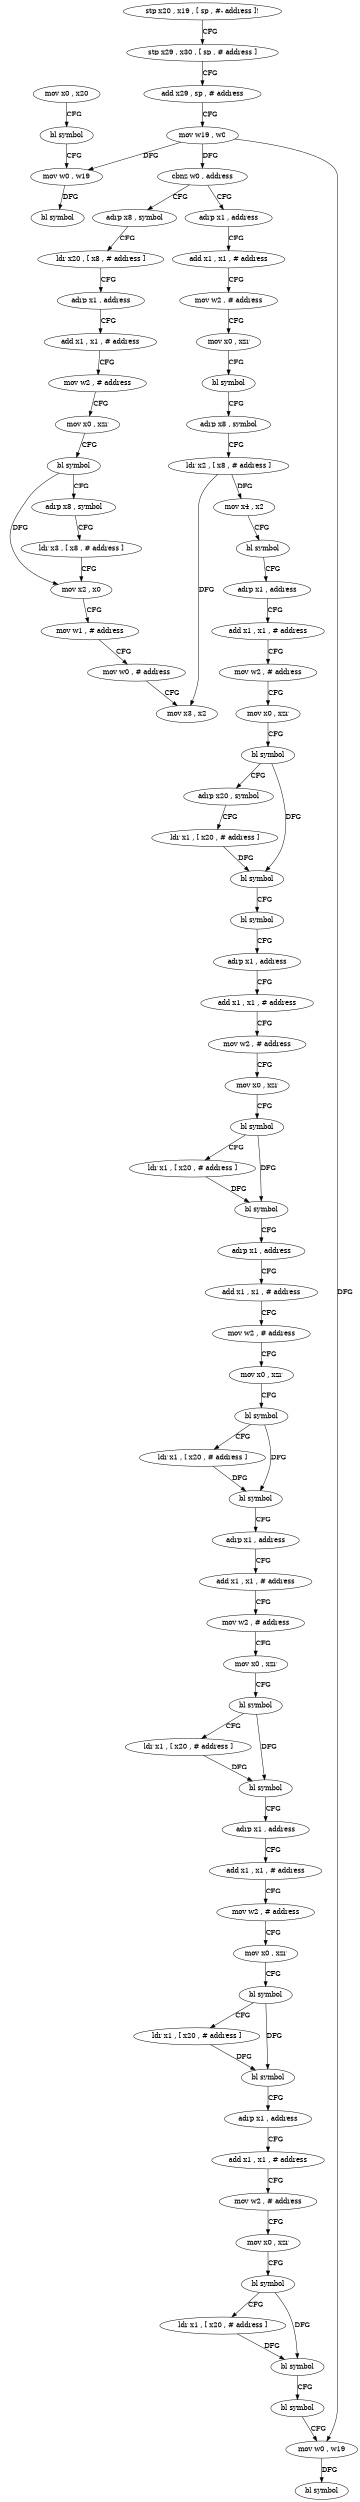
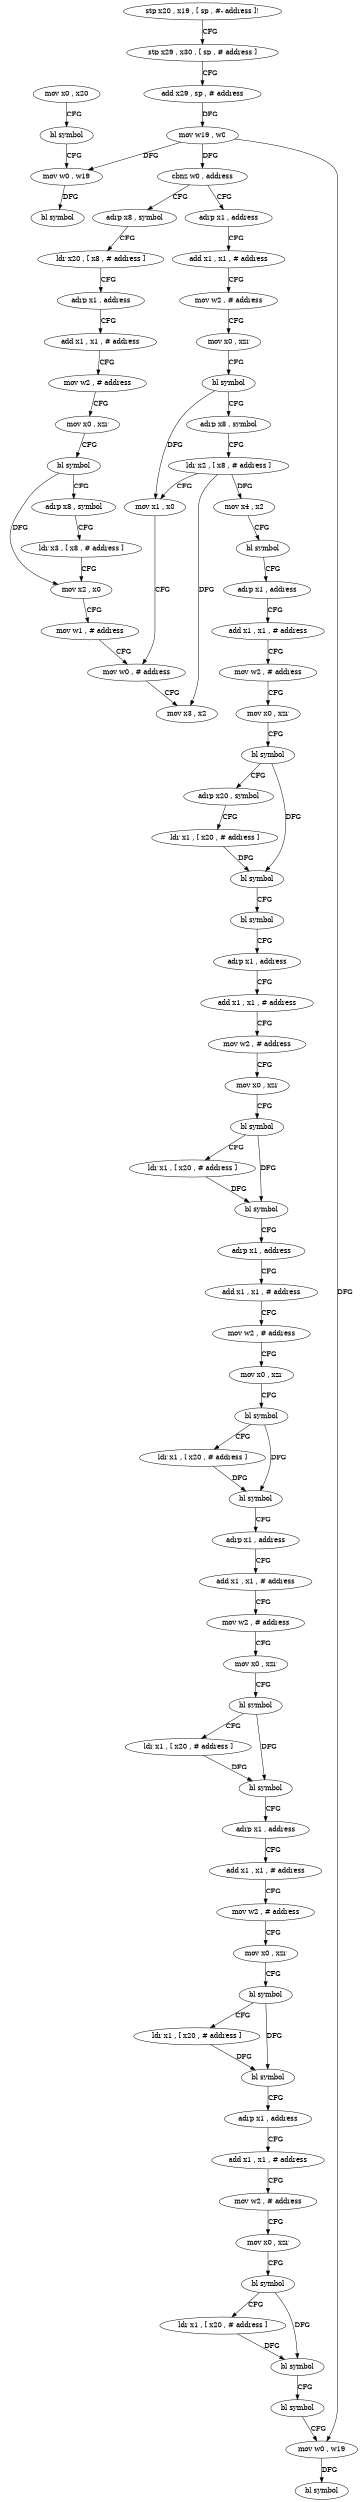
edge "add x29 , sp , # address" -> "mov w19 , w0": label "CFG" -> "DFG"
node "mov x1 , x0": added
